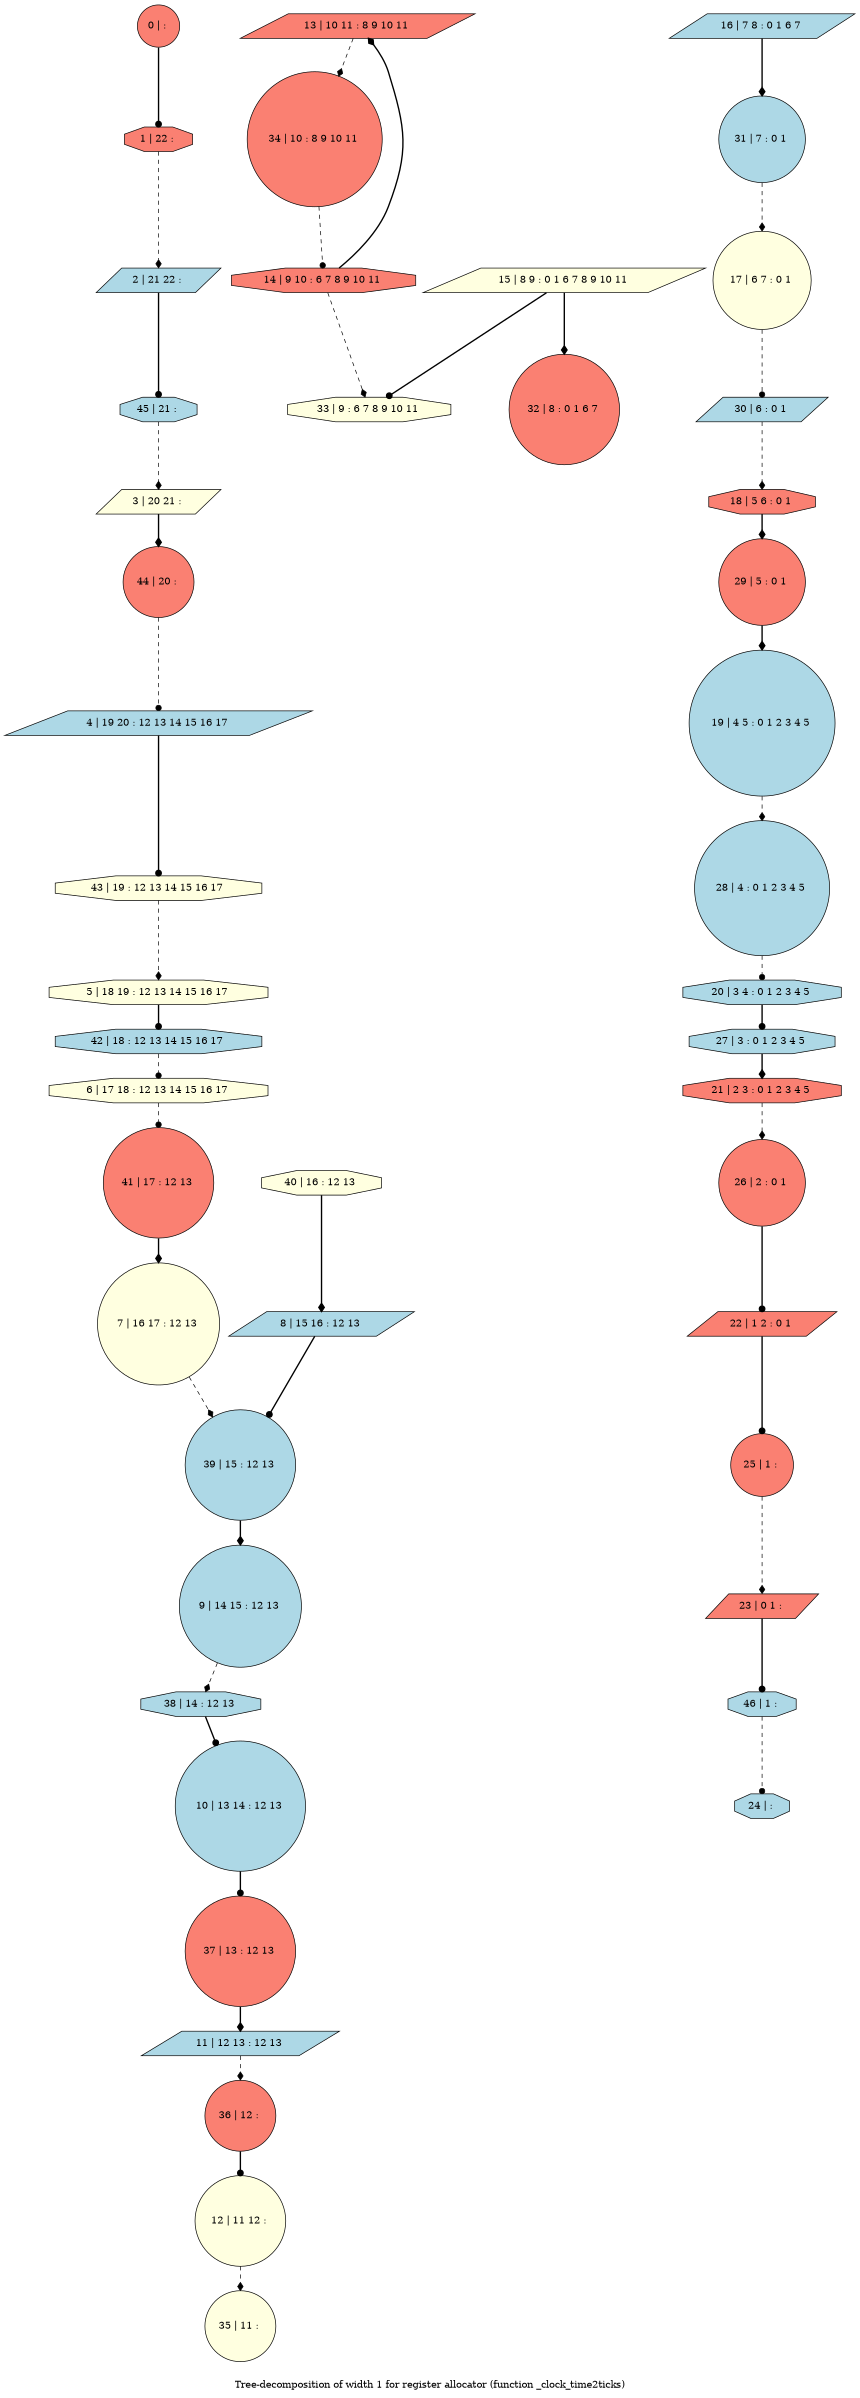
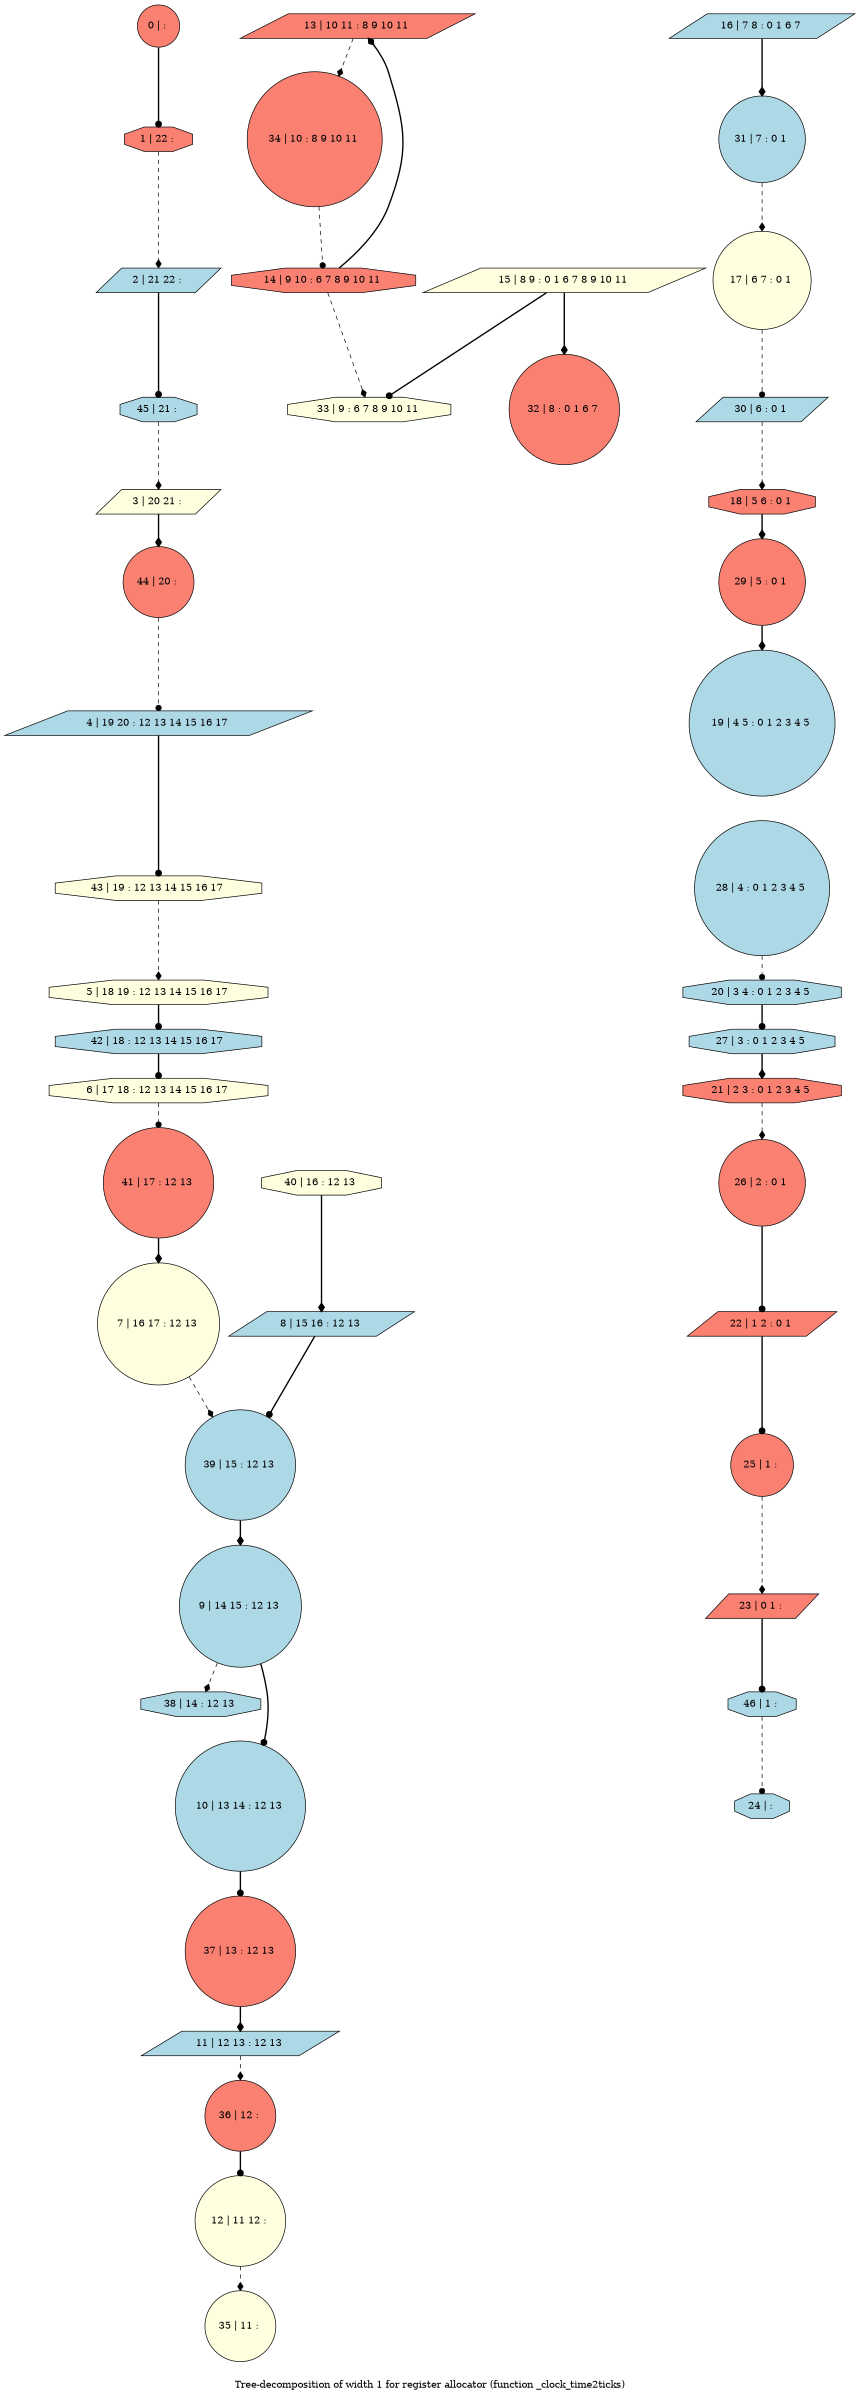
edge "19 | 4 5 : 0 1 2 3 4 5" -> "28 | 4 : 0 1 2 3 4 5": removed
edge "42 | 18 : 12 13 14 15 16 17" -> "6 | 17 18 : 12 13 14 15 16 17": style dashed -> bold
edge "38 | 14 : 12 13" -> "10 | 13 14 : 12 13": now "9 | 14 15 : 12 13" -> "10 | 13 14 : 12 13"
